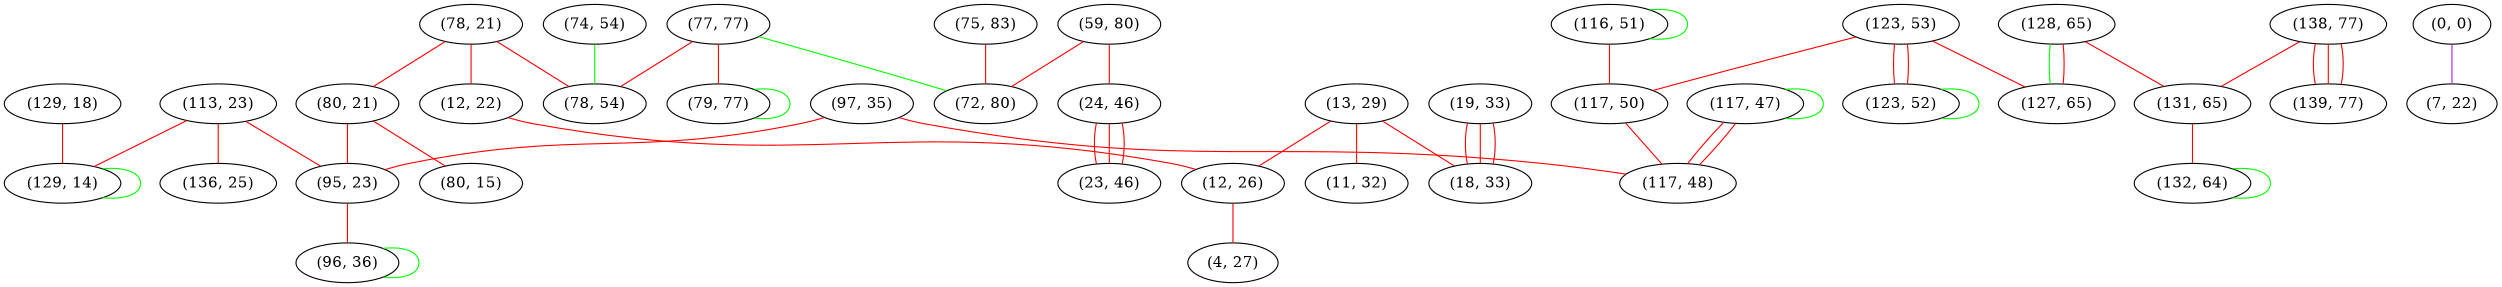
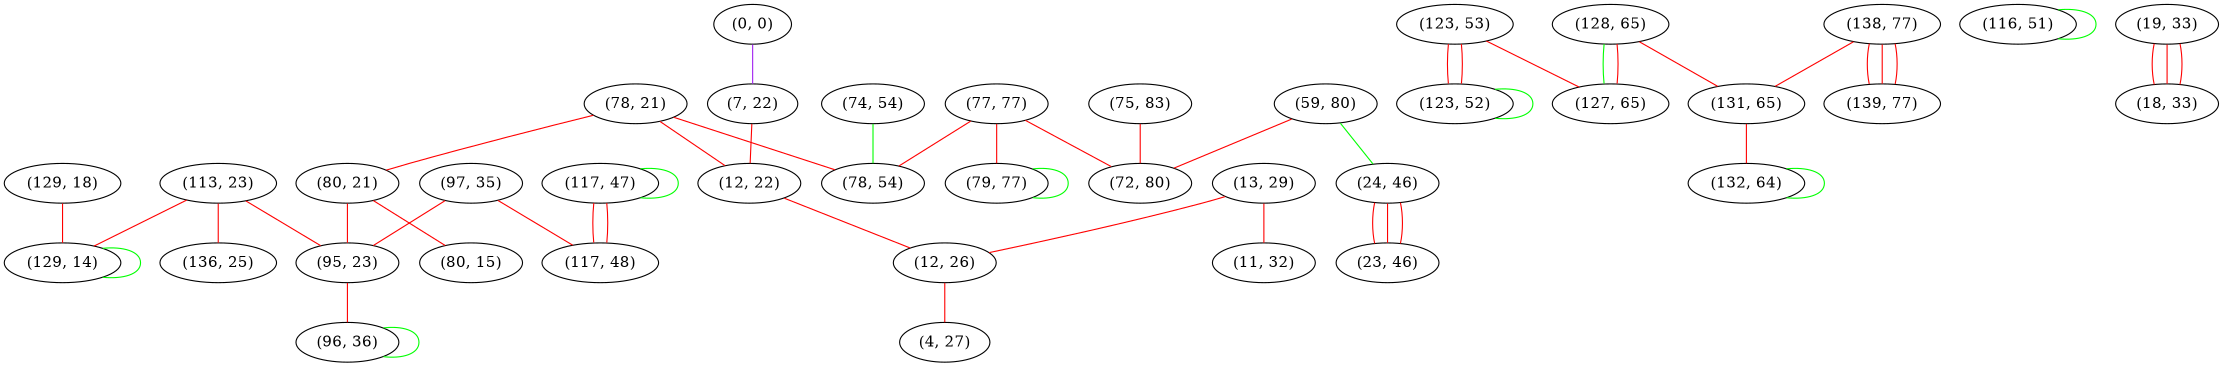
edge "(77, 77)" -- "(72, 80)": color green -> red
edge "(59, 80)" -- "(24, 46)": color red -> green
node "(117, 50)": removed
edge "(13, 29)" -- "(18, 33)": removed
edge "(7, 22)" -- "(12, 22)": added
